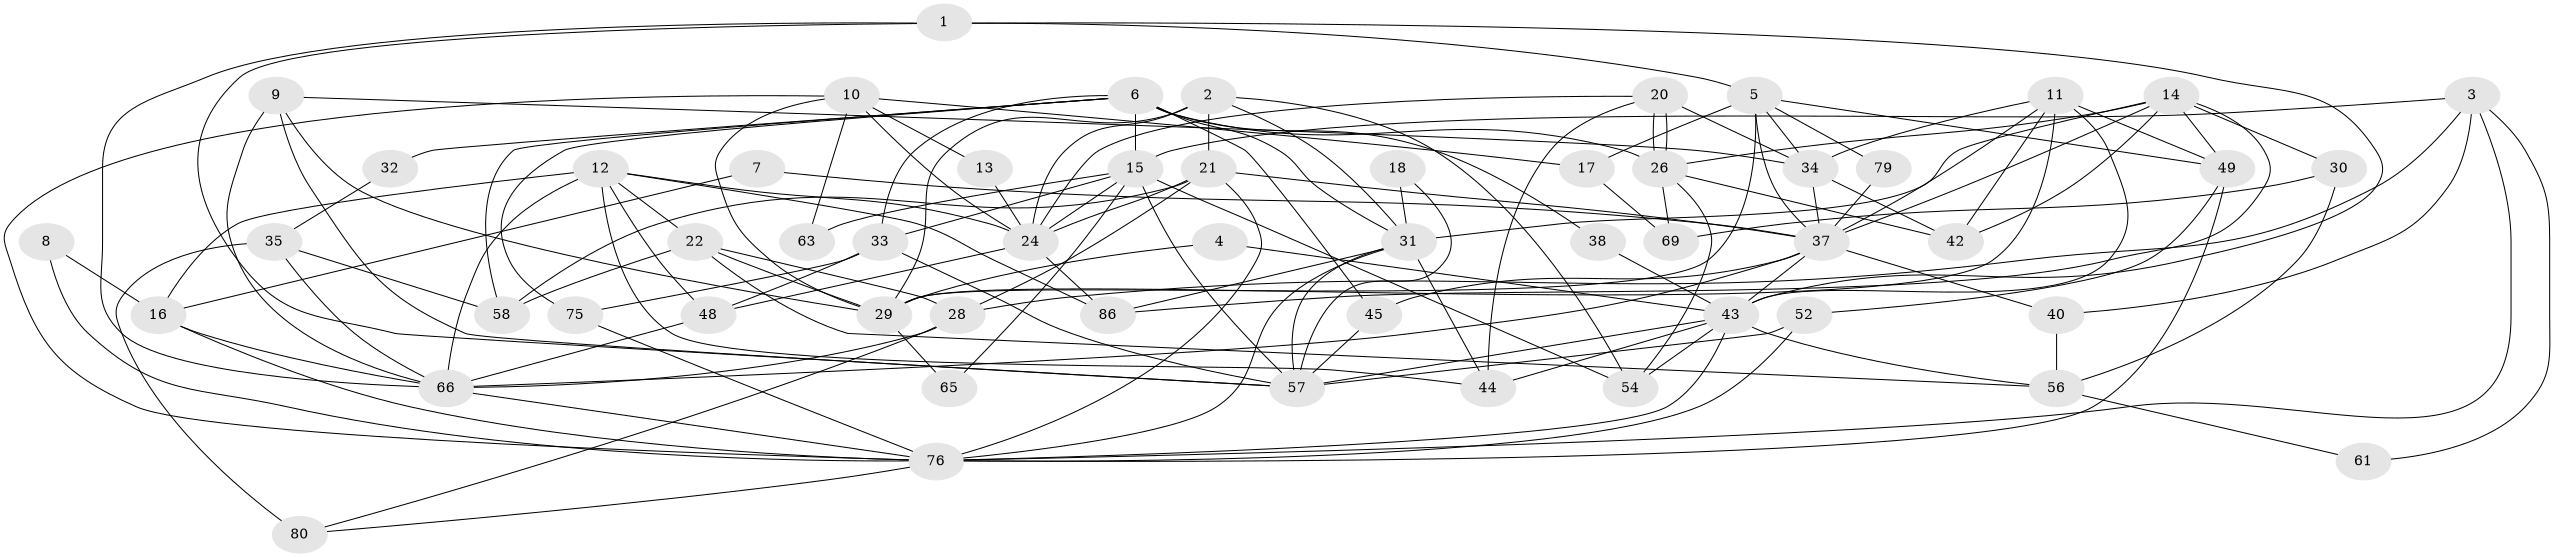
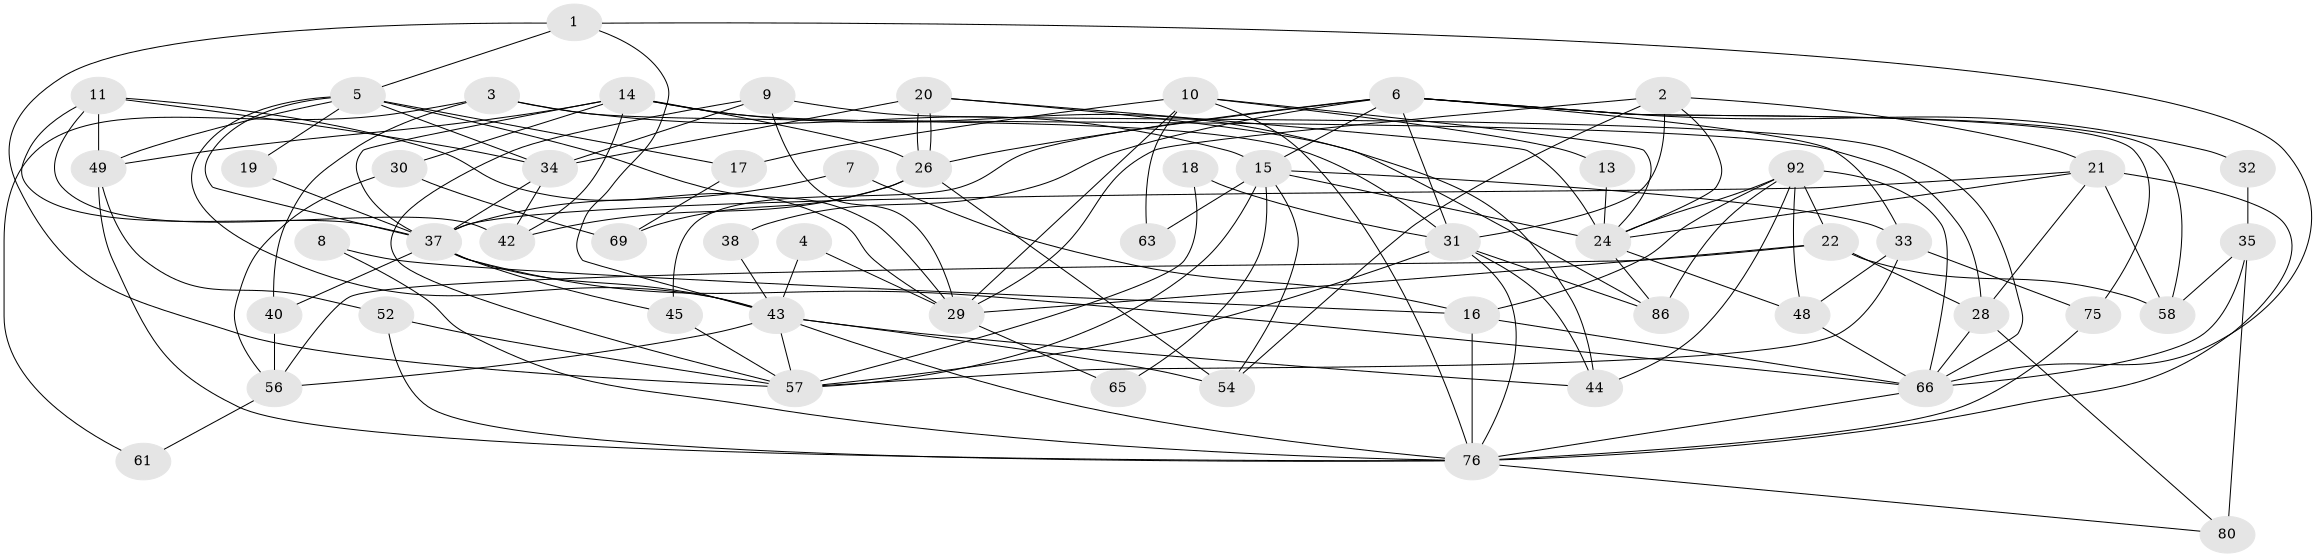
node "12": label "12" -> "92"
node "79": label "79" -> "19"
edge "11" -- "43": now "5" -- "43"
edge "3" -- "76": removed
